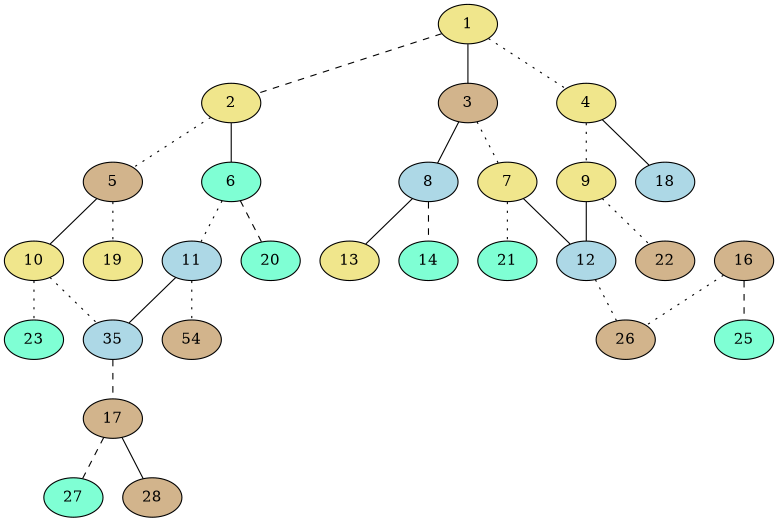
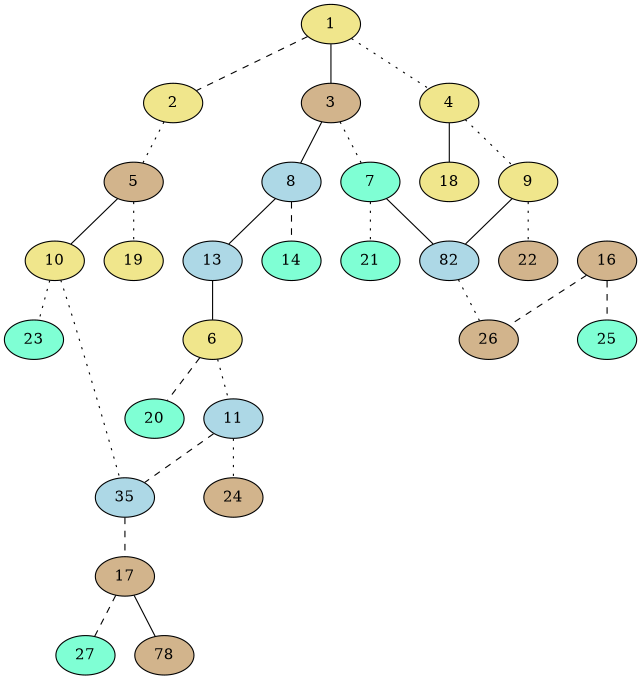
edge "2" -- "6": now "13" -- "6"
node "6": fillcolor aquamarine -> khaki
node "7": fillcolor khaki -> aquamarine
node "18": fillcolor lightblue -> khaki
node "13": fillcolor khaki -> lightblue
node "12": label "12" -> "82"
edge "11" -- "35": style solid -> dashed
edge "16" -- "26": style dotted -> dashed
node "54": label "54" -> "24"
node "28": label "28" -> "78"
